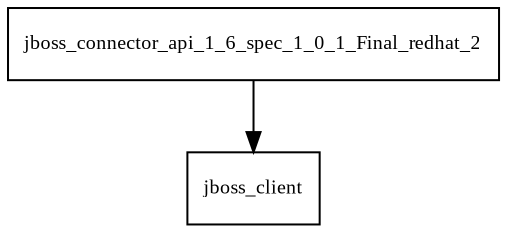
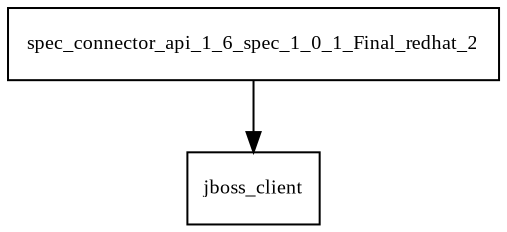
node "jboss_connector_api_1_6_spec_1_0_1_Final_redhat_2": label "jboss_connector_api_1_6_spec_1_0_1_Final_redhat_2" -> "spec_connector_api_1_6_spec_1_0_1_Final_redhat_2"
